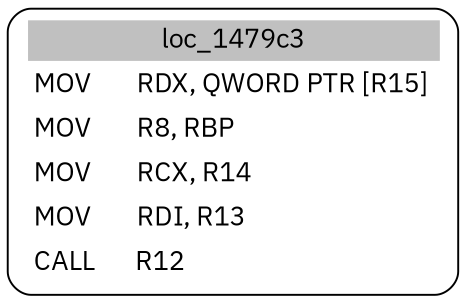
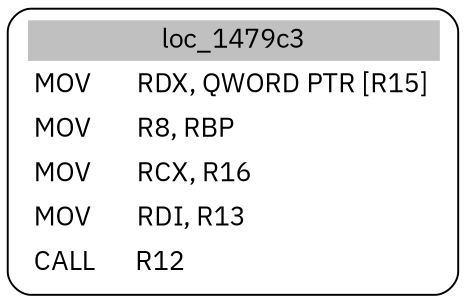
node "loc_1479c3": text "MOV        RCX, R14" -> "MOV        RCX, R16"
